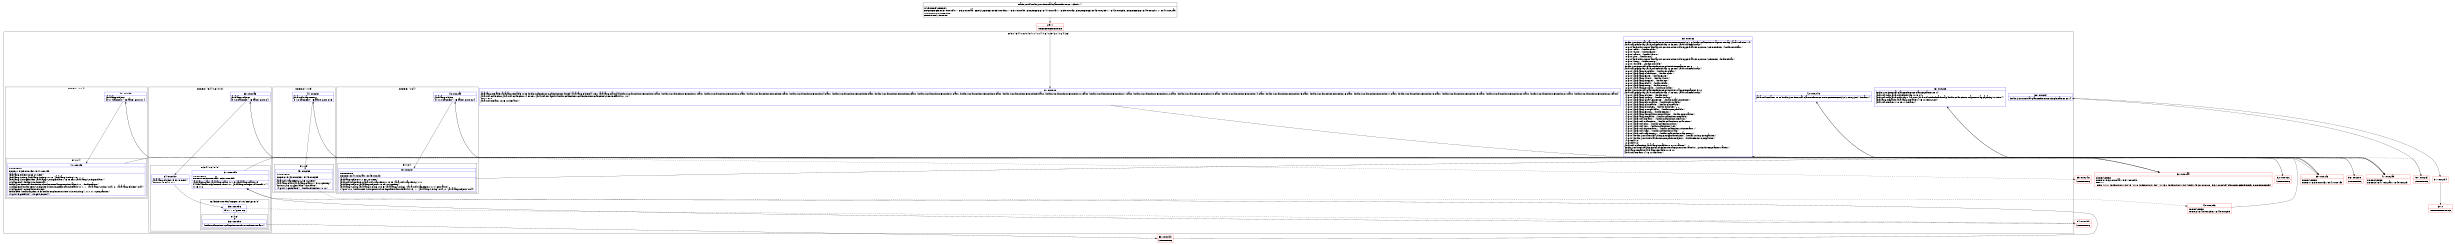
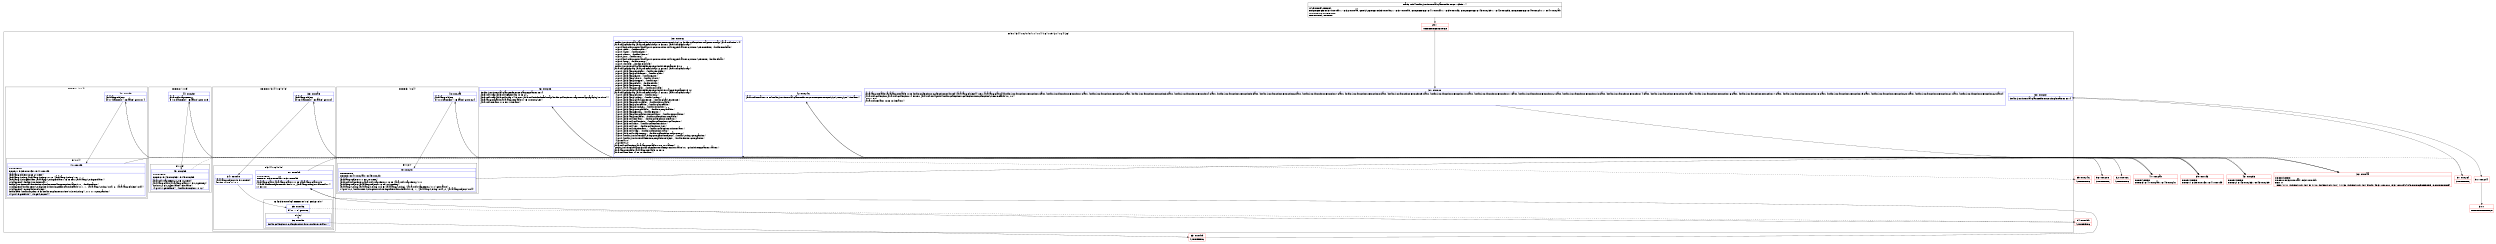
edge "42: 0x0246" -> "47: 0x02ab": now "42: 0x0246" -> "43: 0x0253"
